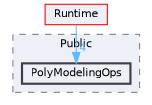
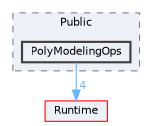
edge "Runtime" -> "PolyModelingOps": reversed
